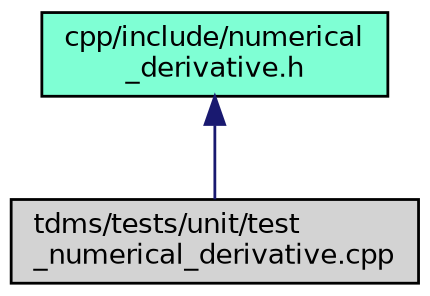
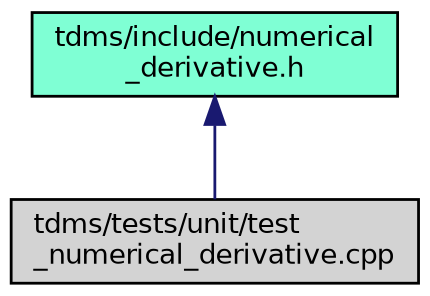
node "cpp/include/numerical _derivative.h": label "cpp/include/numerical _derivative.h" -> "tdms/include/numerical _derivative.h"
